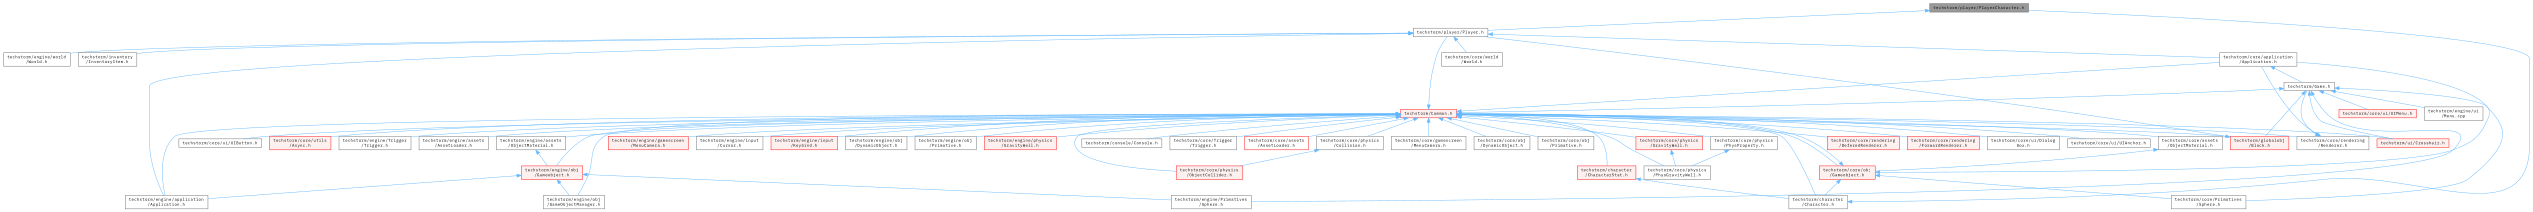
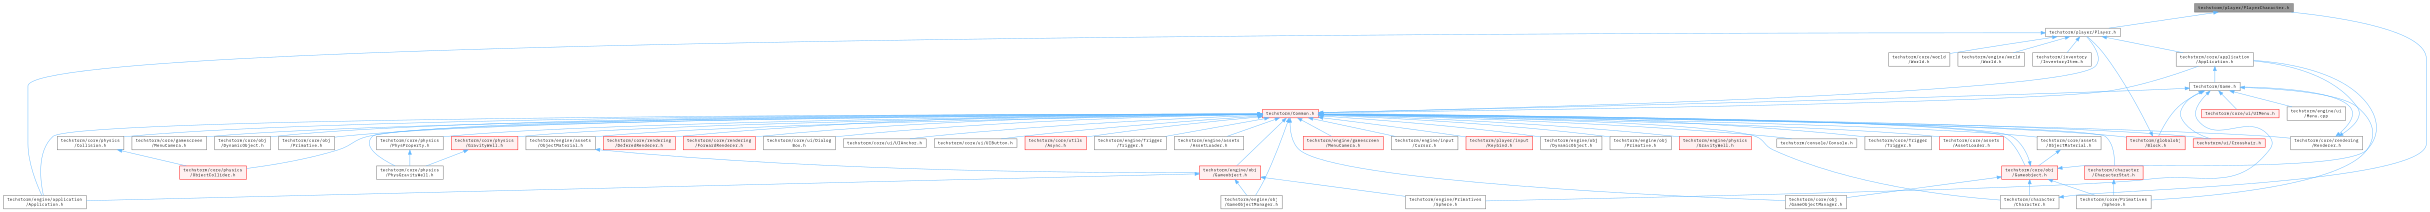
node "techstorm/engine/input /Keybind.h": label "techstorm/engine/input /Keybind.h" -> "techstorm/player/input /Keybind.h"
edge "techstorm/character /Character.h" -> "techstorm/character /CharacterStat.h": now "techstorm/core/Primatives /Sphere.h" -> "techstorm/character /CharacterStat.h"
node "techstorm/core/obj /GameObjectManager.h": added
